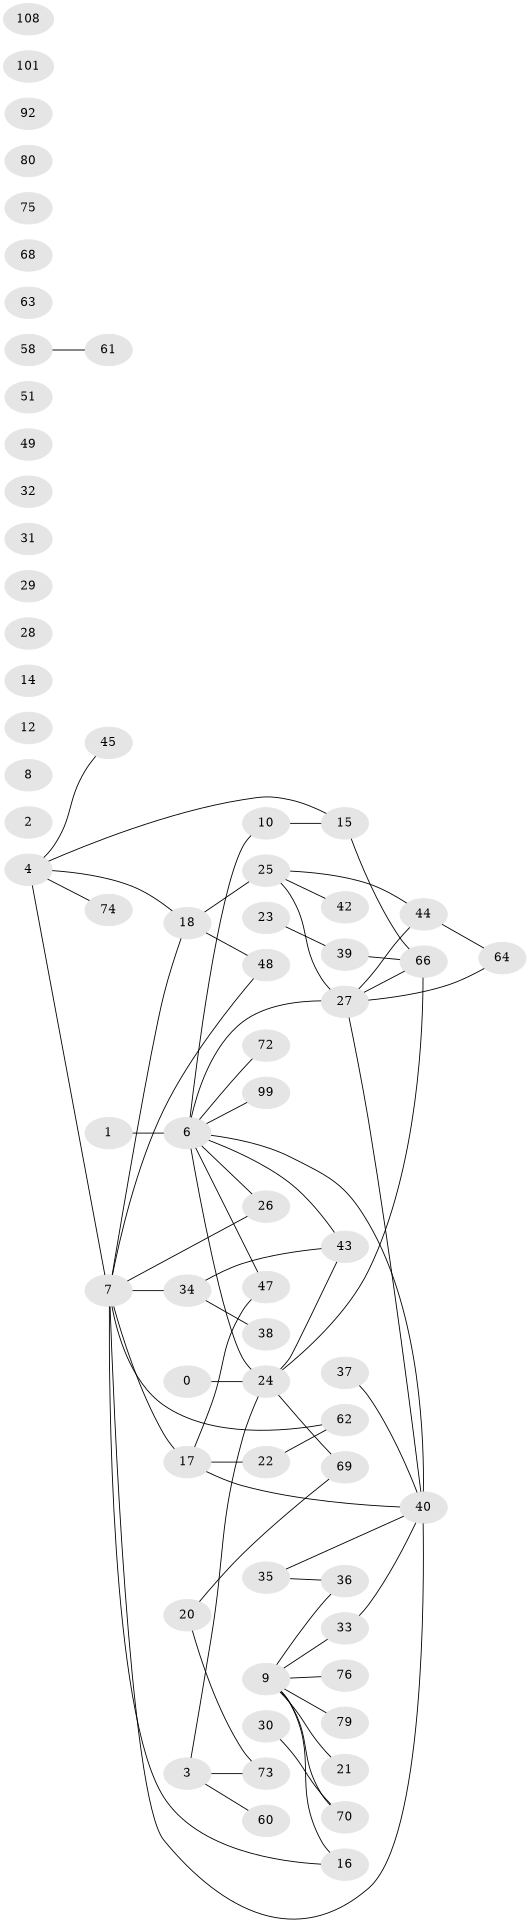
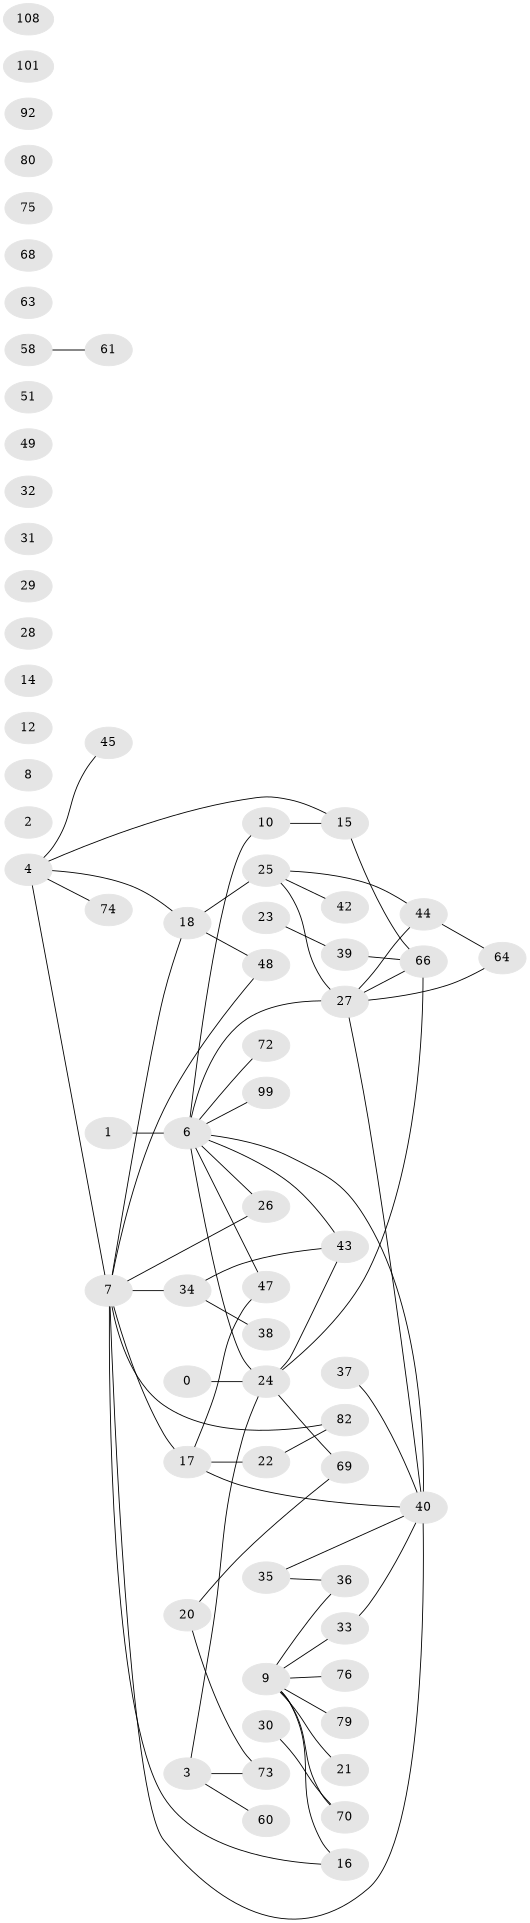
node "62": label "62" -> "82"
